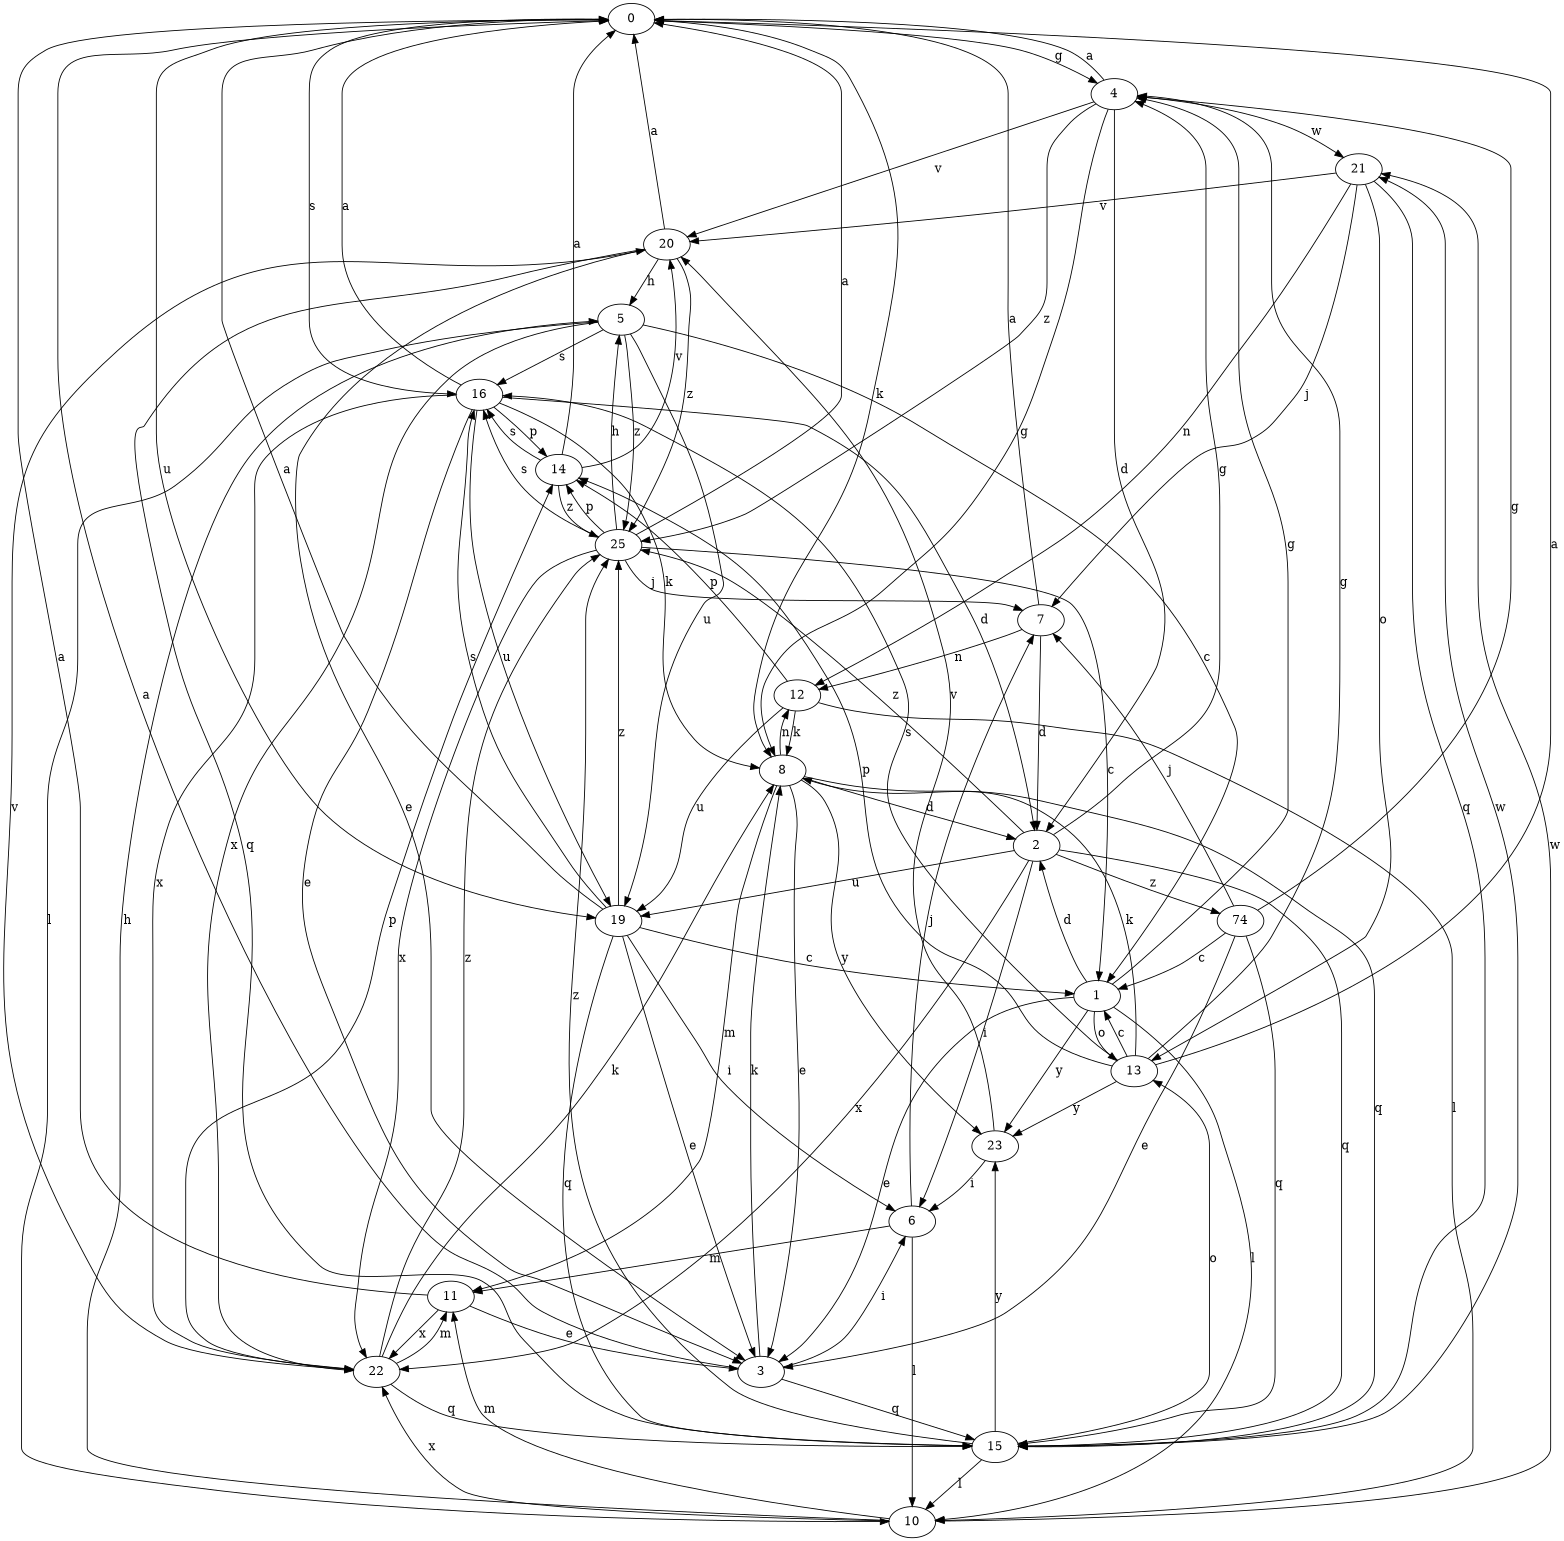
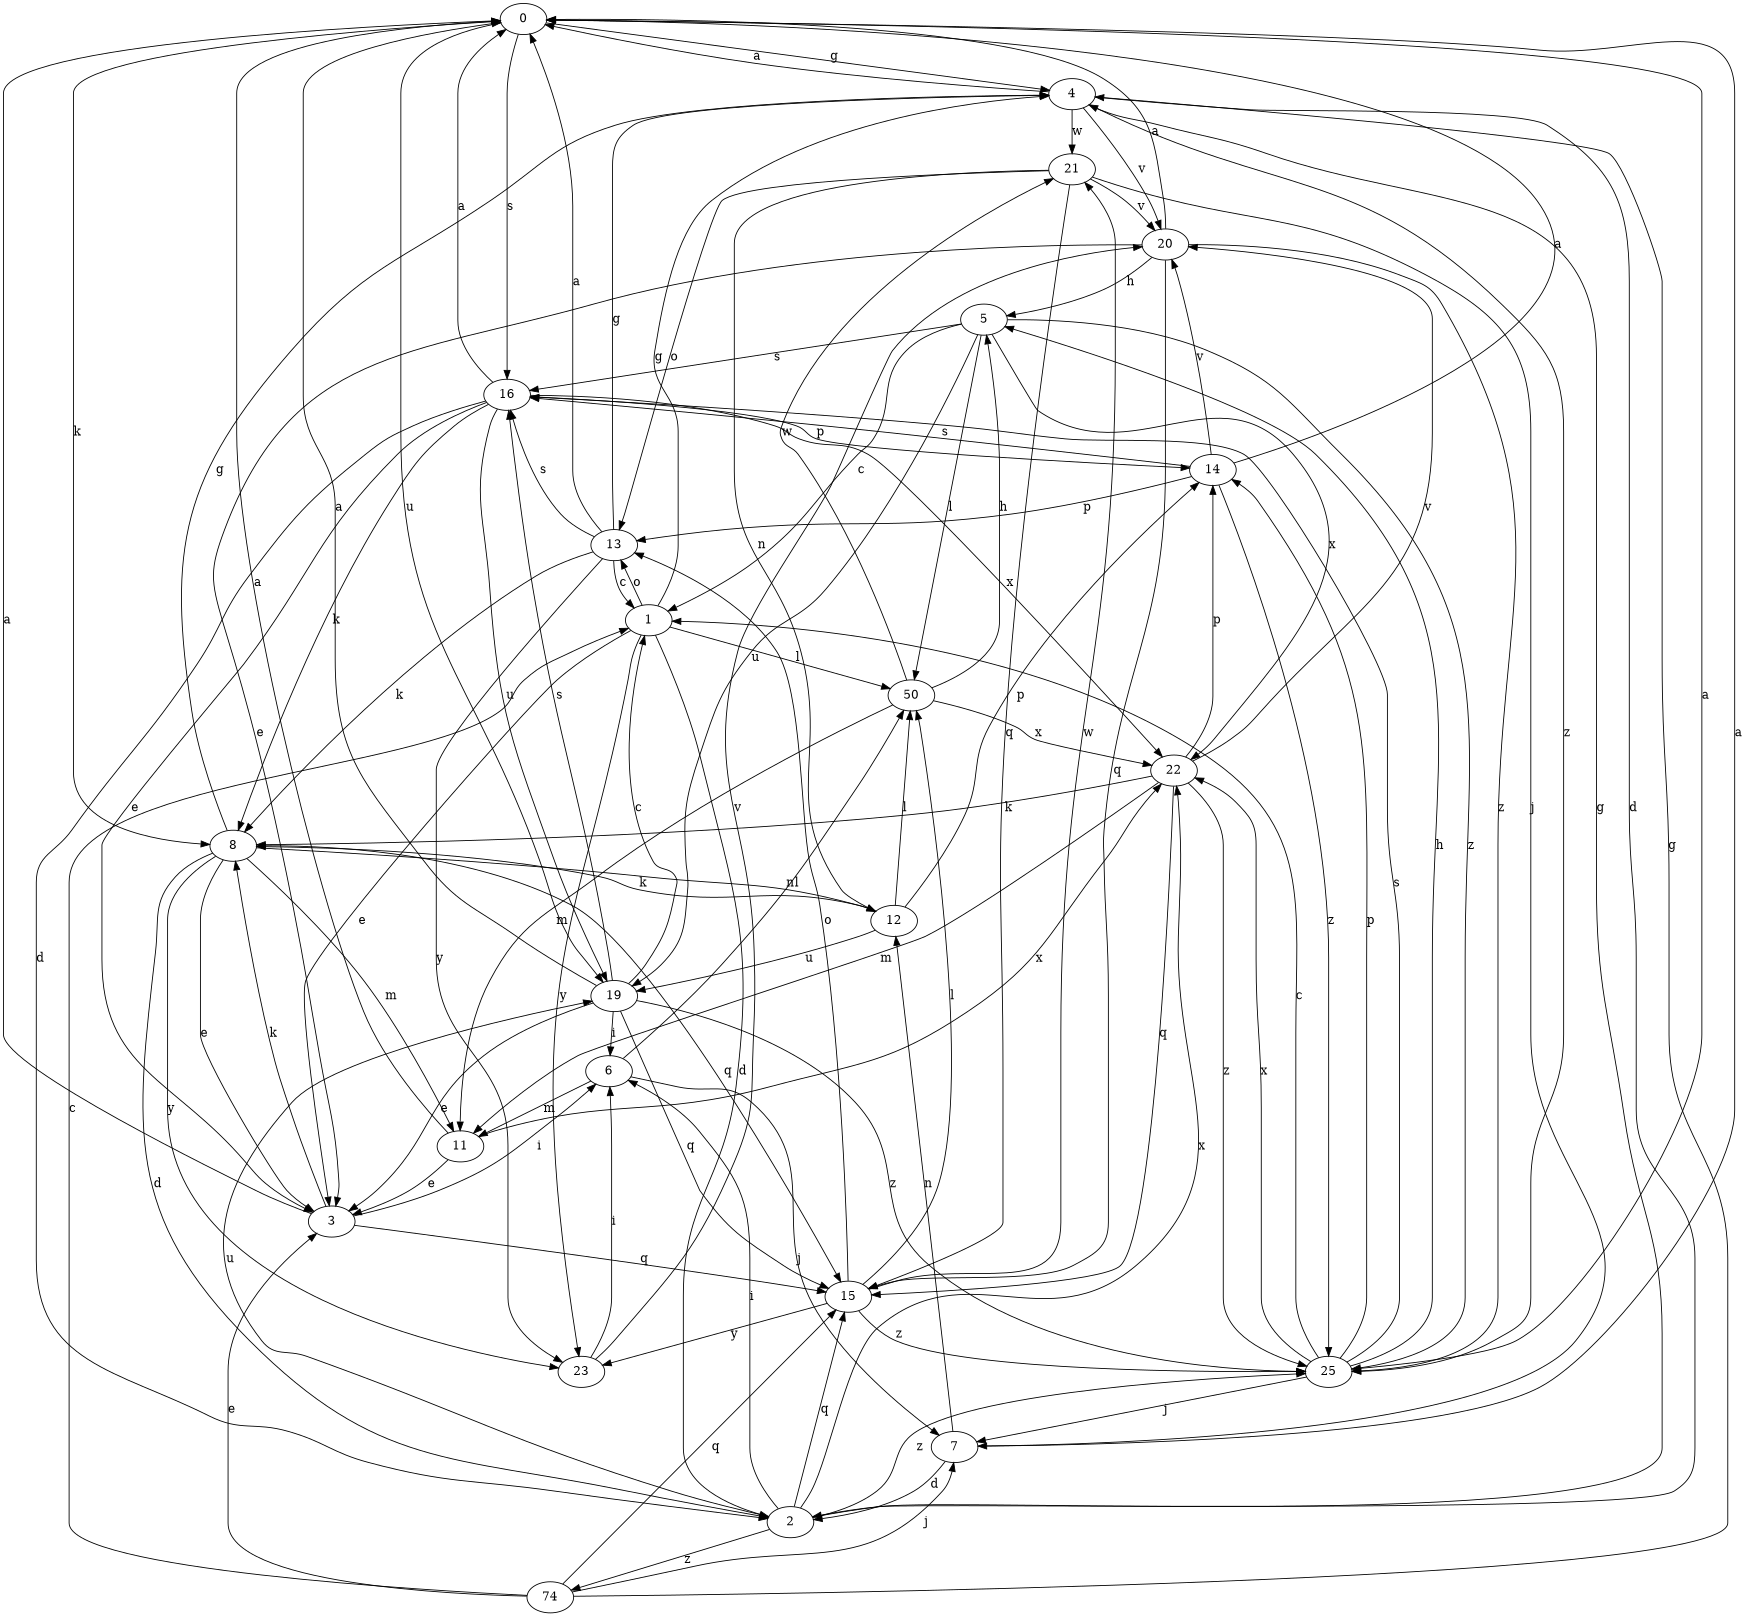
edge "4" -> "8": reversed
edge "13" -> "14": reversed
node "10": label "10" -> "50"
